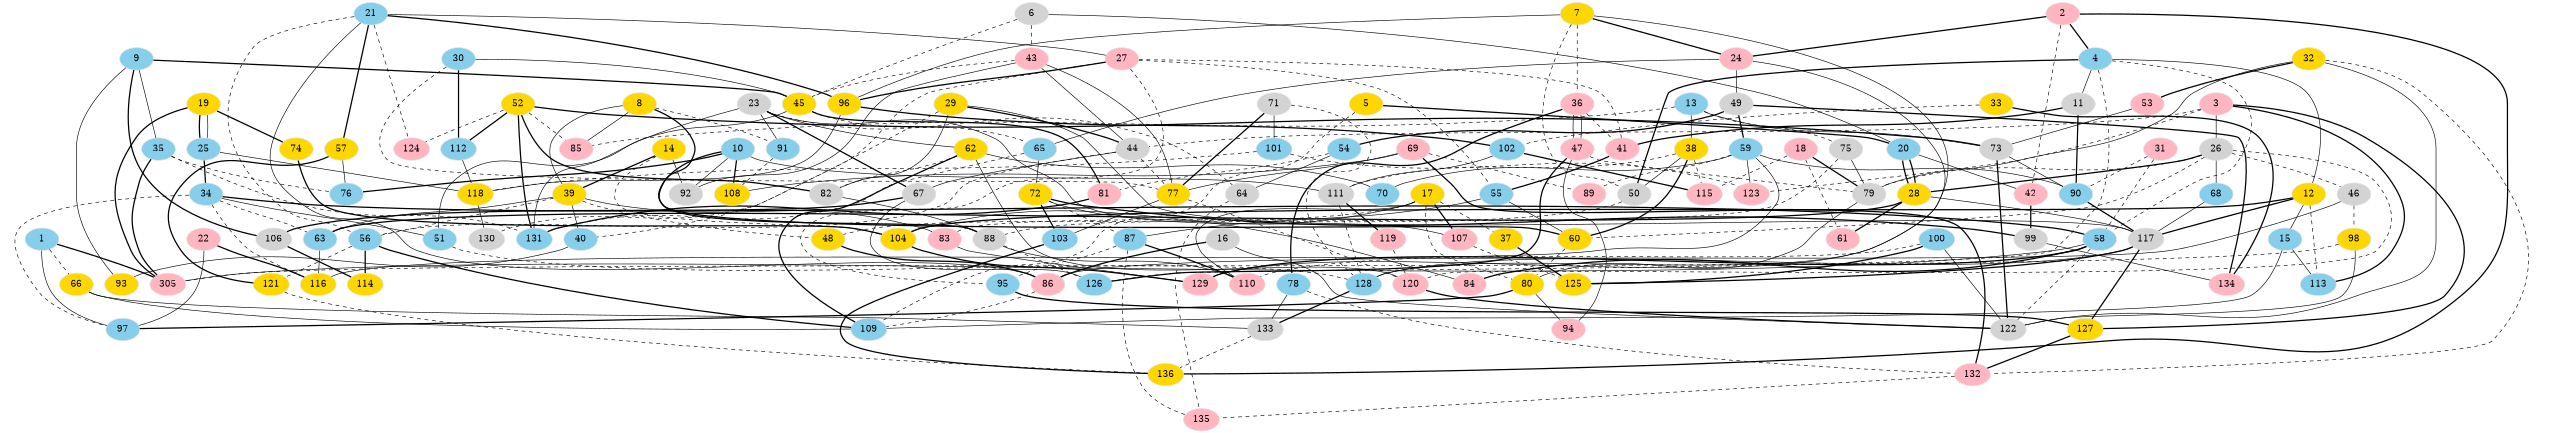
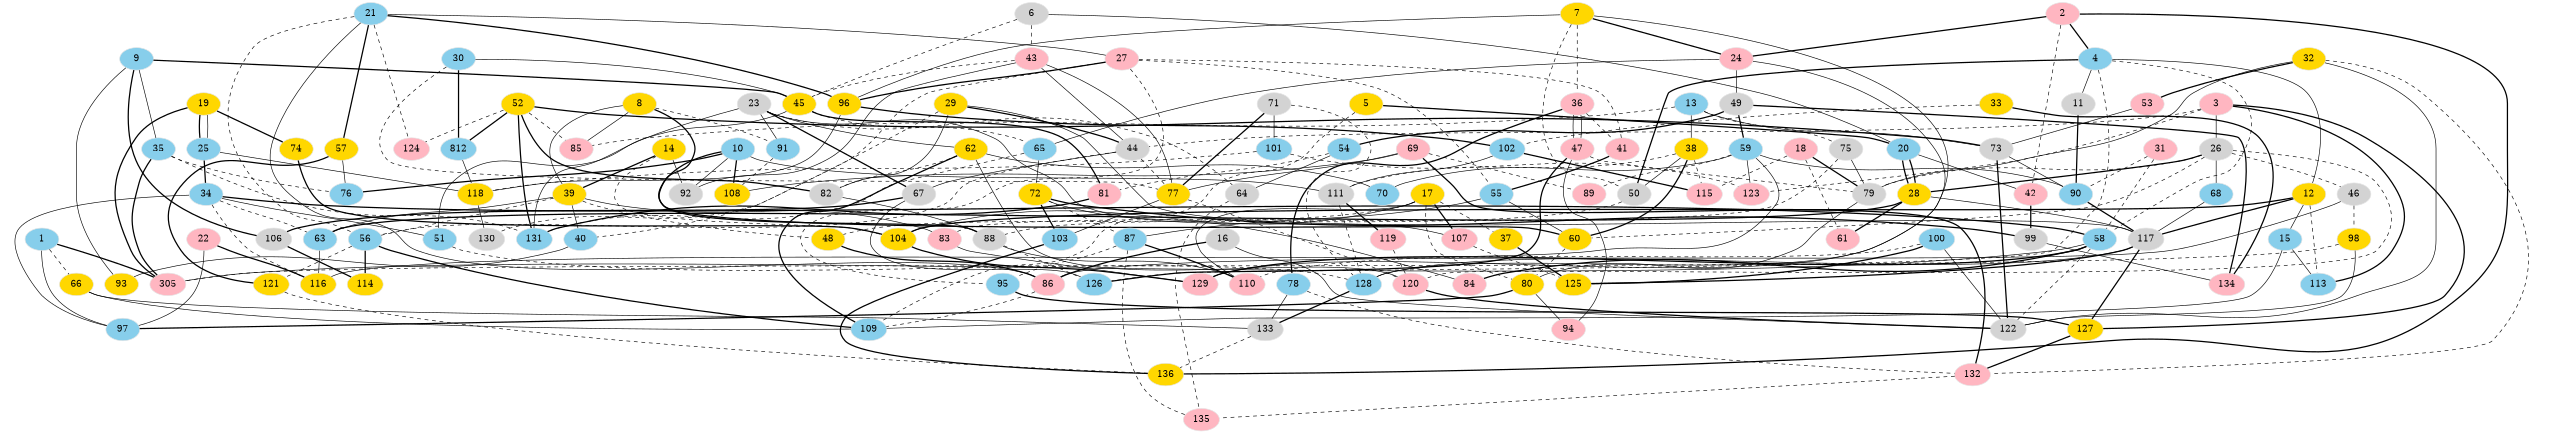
edge "11" -- "41": removed
node "112": label "112" -> "812"
edge "34" -- "97": style dashed -> solid
